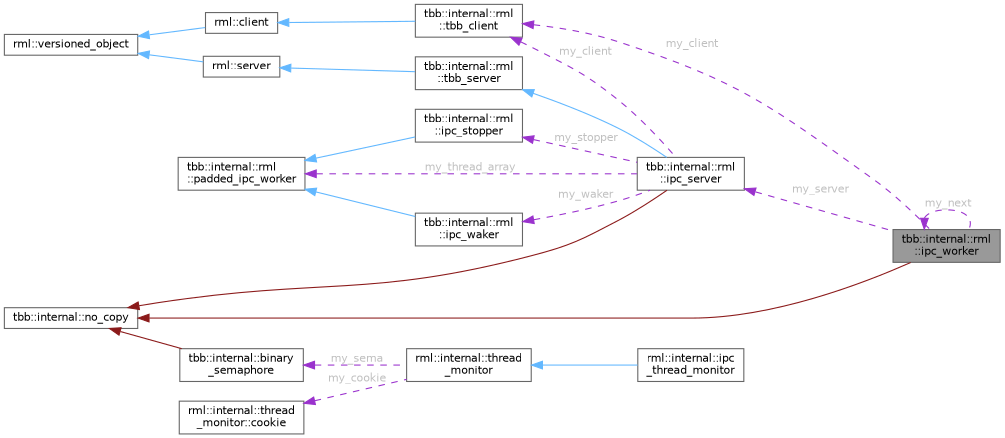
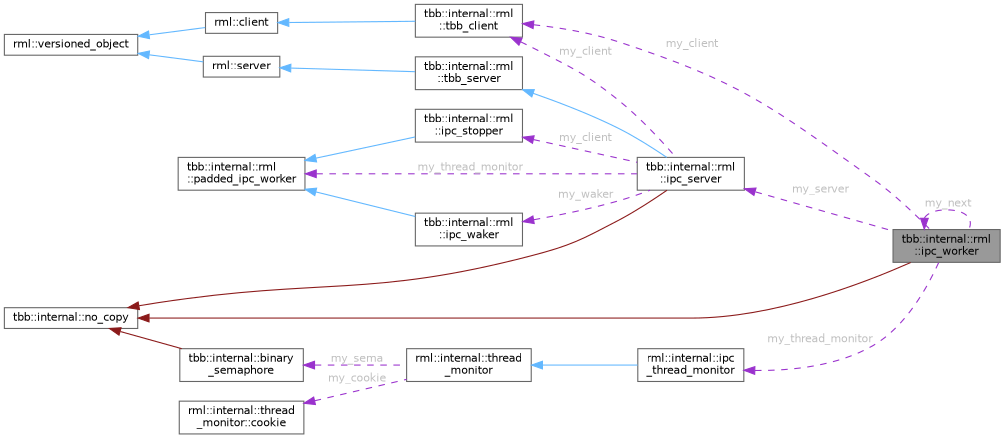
edge "tbb::internal::rml ::ipc_server" -> "tbb::internal::rml ::ipc_stopper": label " my_stopper" -> " my_client"
edge "tbb::internal::rml ::ipc_server" -> "tbb::internal::rml ::padded_ipc_worker": label " my_thread_array" -> " my_thread_monitor"
edge "tbb::internal::rml ::ipc_worker" -> "rml::internal::ipc _thread_monitor": added, label "my_thread_monitor"
